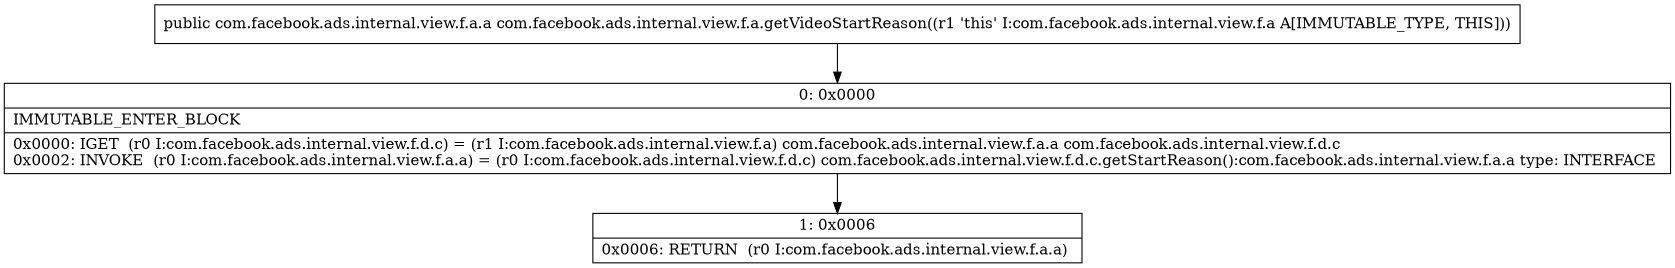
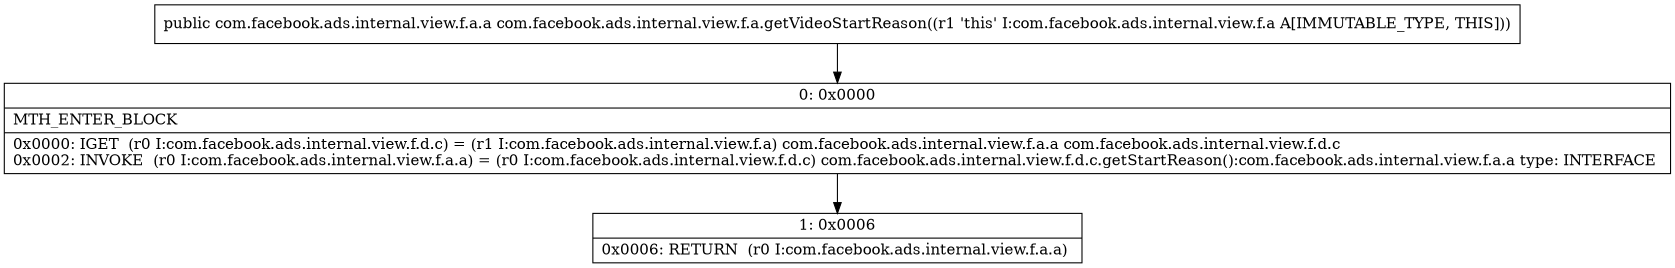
node "0: 0x0000": text "IMMUTABLE_ENTER_BLOCK" -> "MTH_ENTER_BLOCK"
